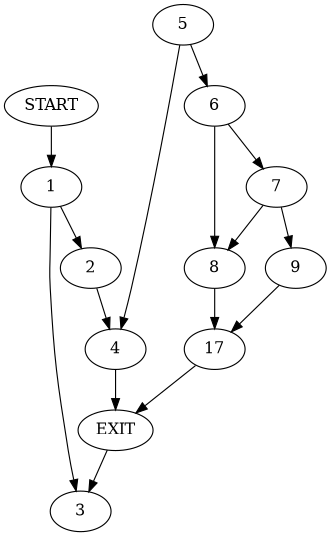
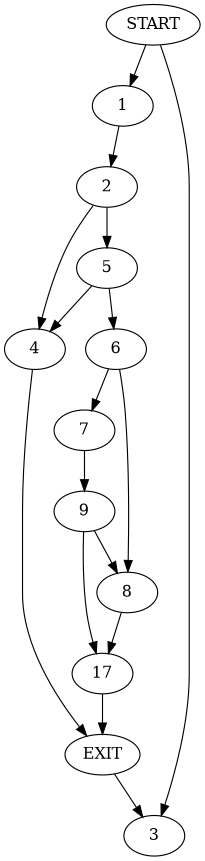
edge "2" -> "5": added
edge "7" -> "8": now "9" -> "8"
edge "1" -> "3": now "START" -> "3"
